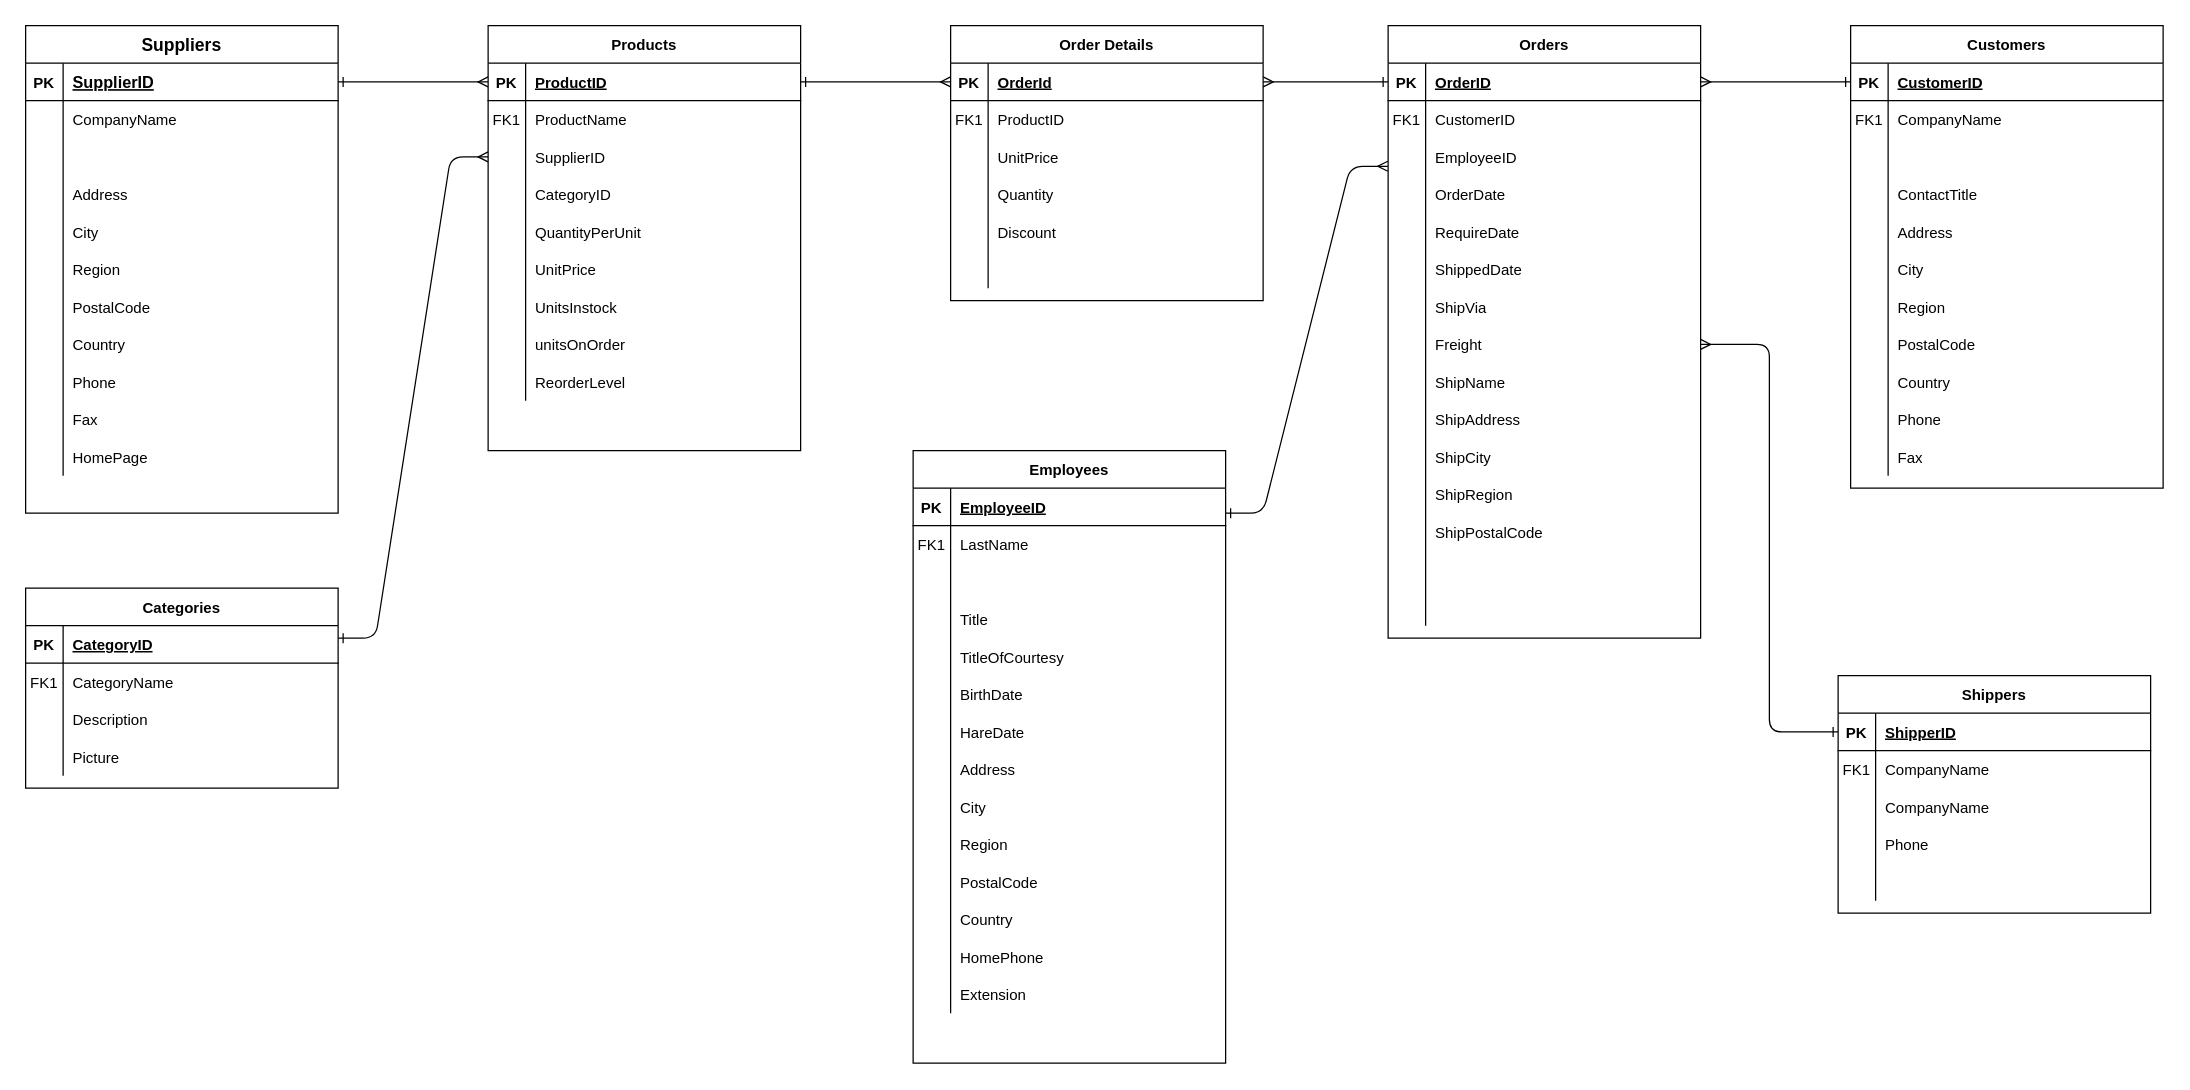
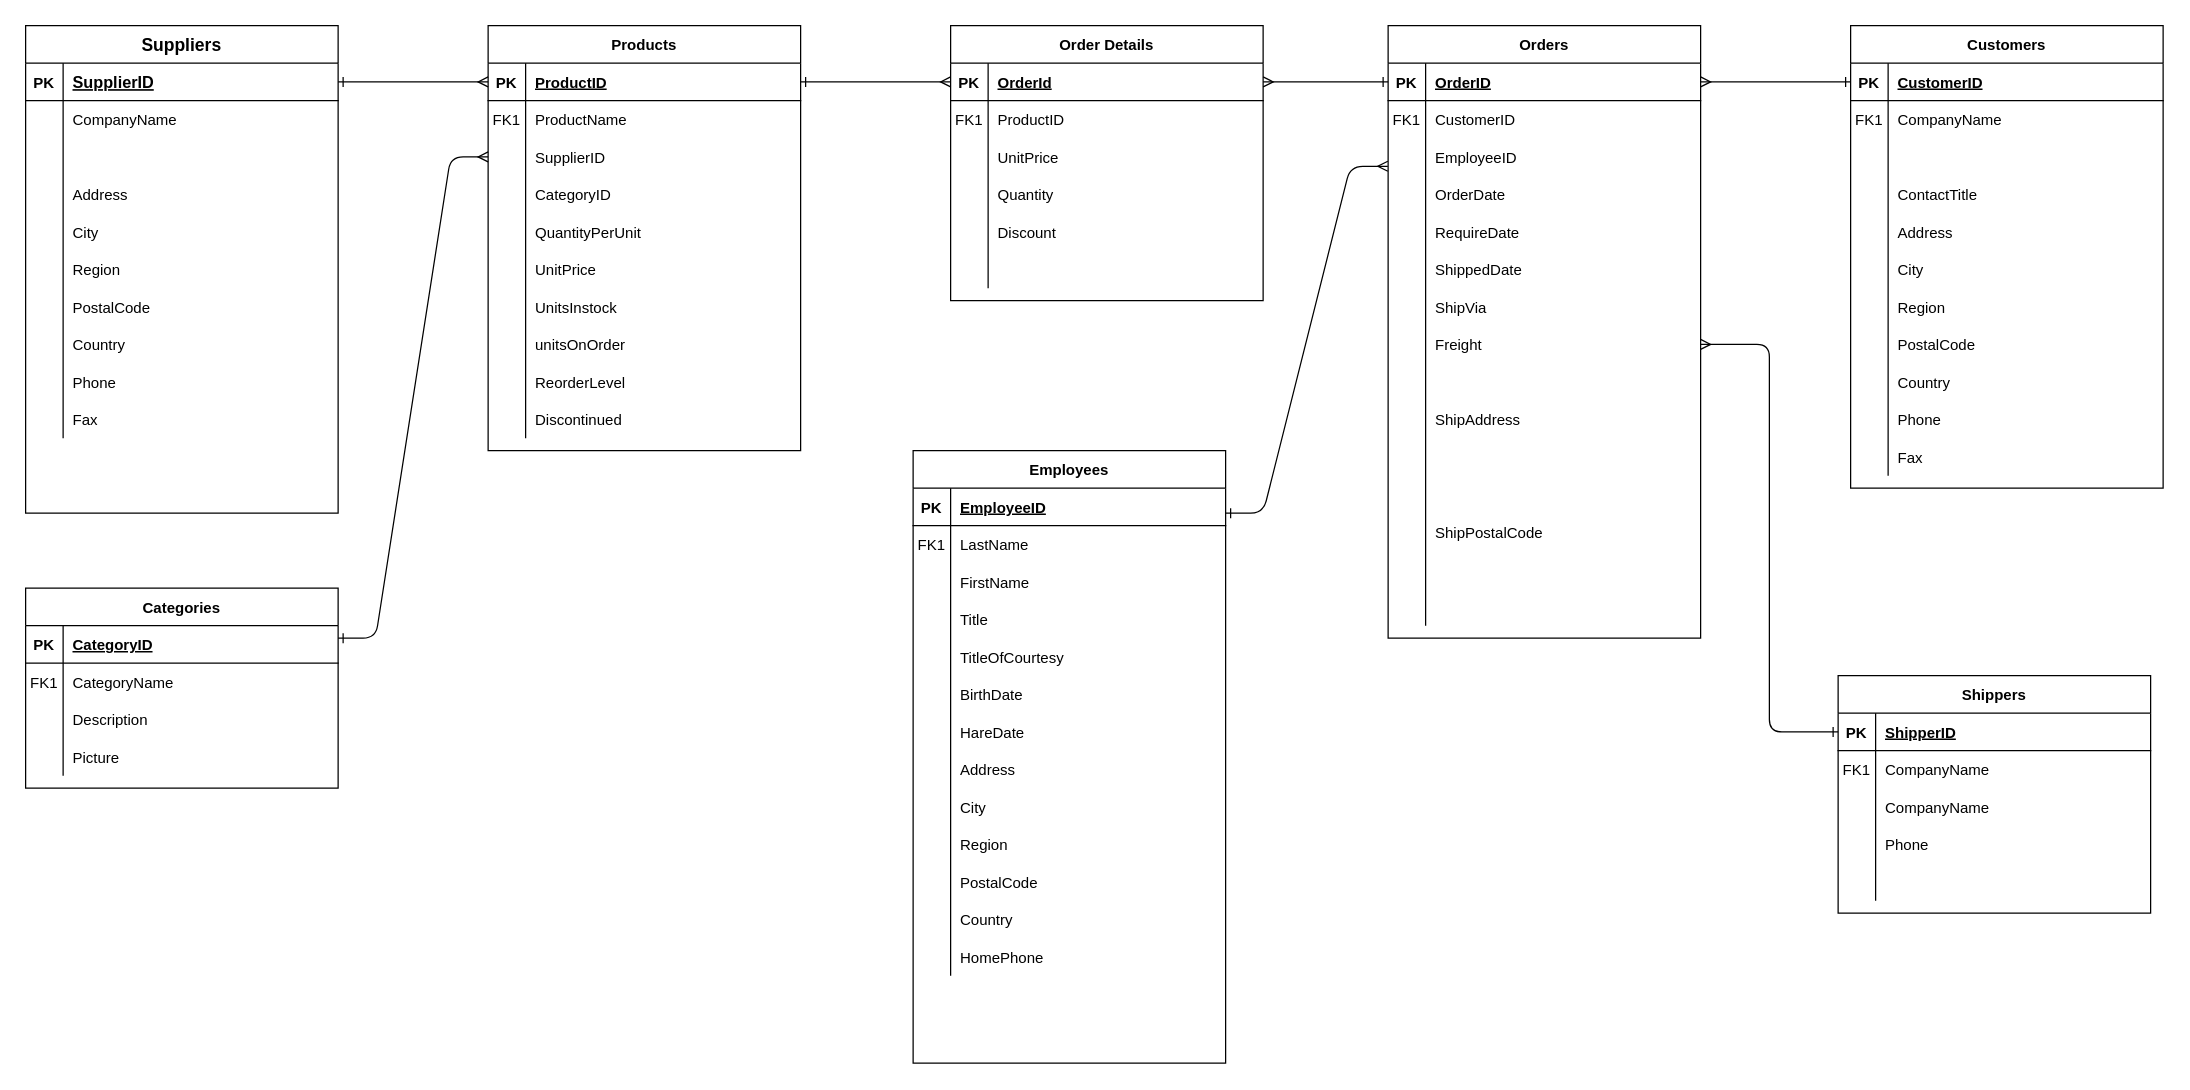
node "ShipName": removed
node "Discontinued": added
node "HomePage": removed
node "ShipCity": removed
node "ShipRegion": removed
node "FirstName": added
node "Extension": removed
